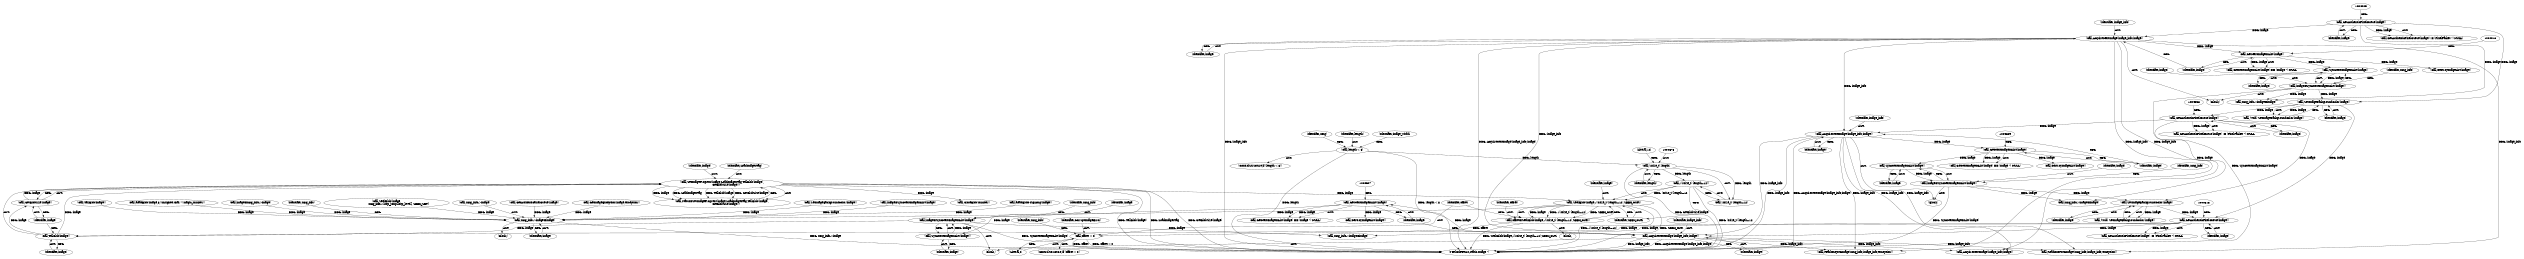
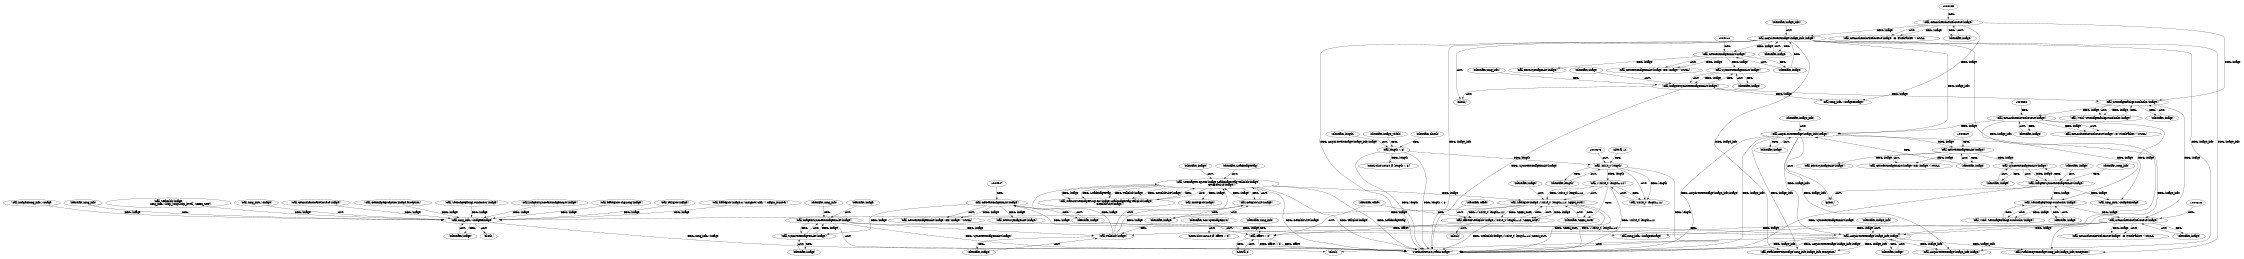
node "(Identifier,mng)": label "(Identifier,mng)" -> "(Identifier,chunk)"
edge "(Call,length < 8)" -> "(ControlStructure,if (length < 8))": label "AST: " -> "DDG: length"
node "(Call,CloseBlob(number))": label "(Call,CloseBlob(number))" -> "(Call,CloseBlob(image))"
edge "(Call,(ssize_t) length)" -> "(MethodReturn,static Image *)": label "DDG: GetBlobSize(image)" -> "DDG: length"
edge "(Call,offset < 0)" -> "(ControlStructure,if (offset < 0))": now "(Identifier,CorruptImageError)" -> "(ControlStructure,if (offset < 0))"
